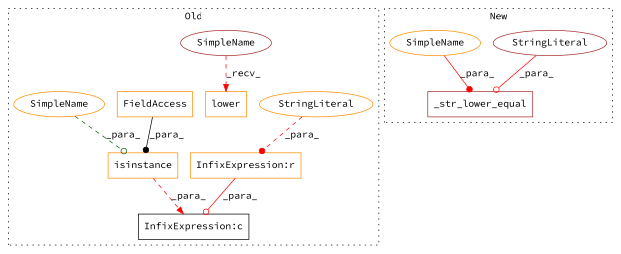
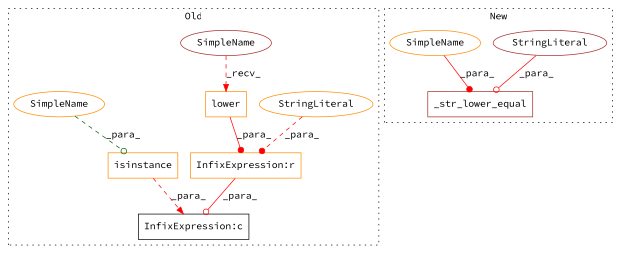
node "FieldAccess": removed
edge "lower" -> "InfixExpression:r": added, label "_para_"
